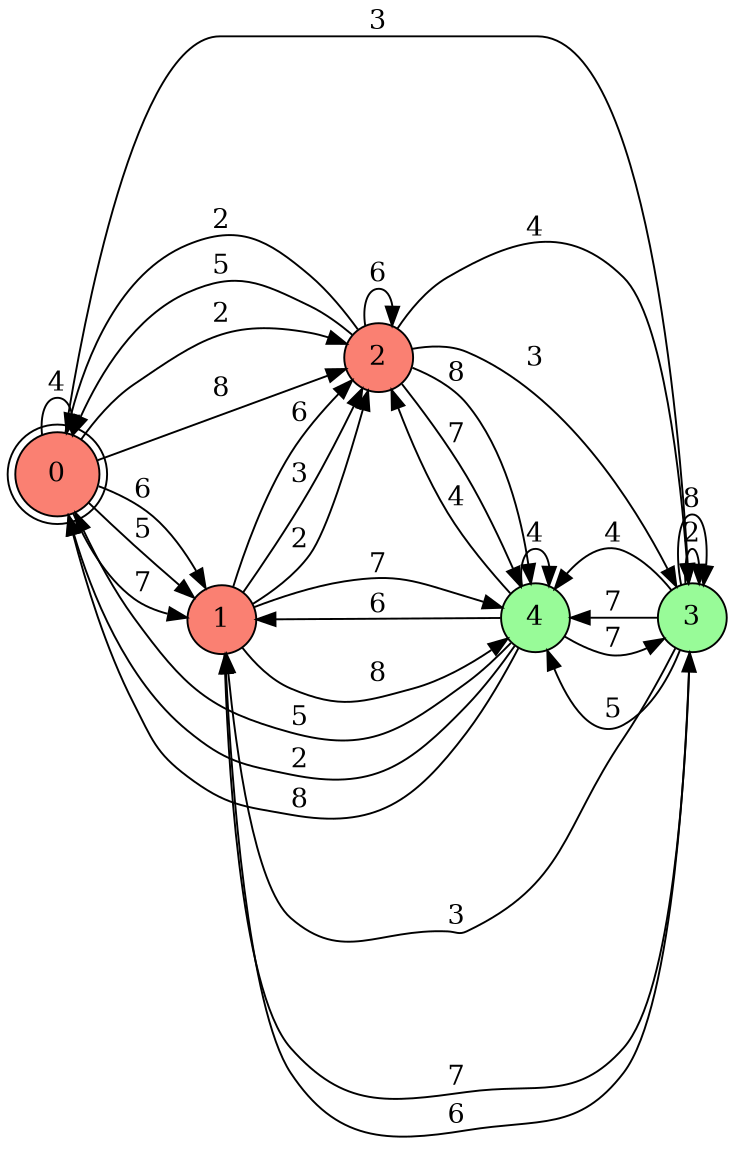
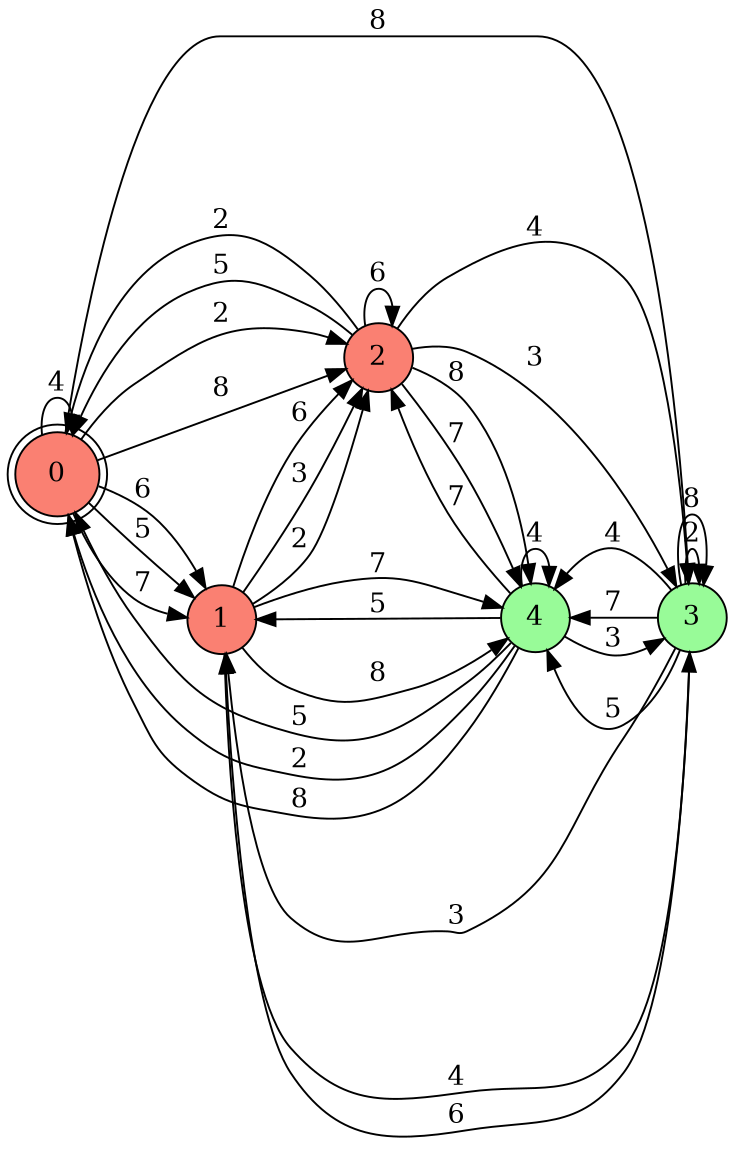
edge "0" -> "3": label "3" -> "8"
edge "4" -> "2": label "4" -> "7"
edge "4" -> "1": label "6" -> "5"
edge "4" -> "3": label "7" -> "3"
edge "1" -> "3": label "7" -> "4"
